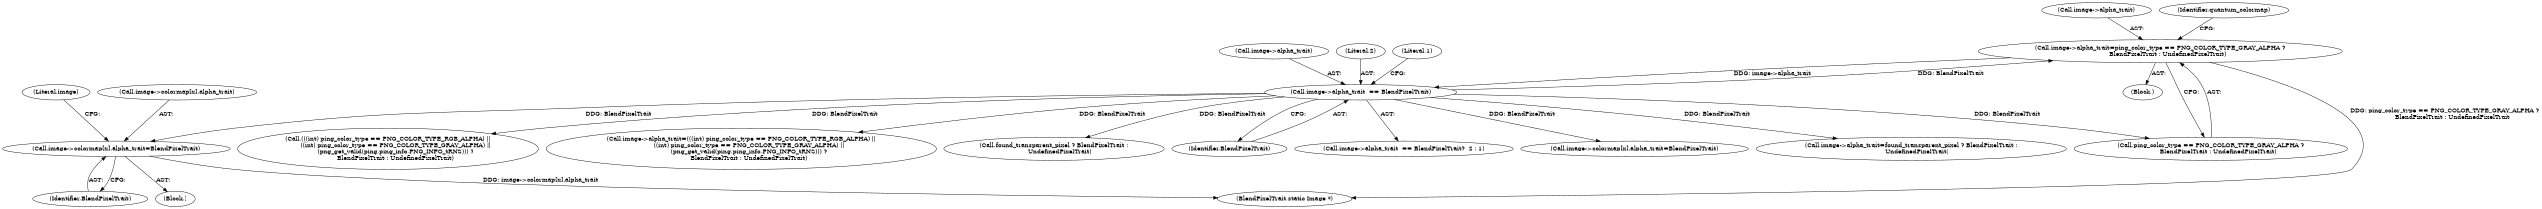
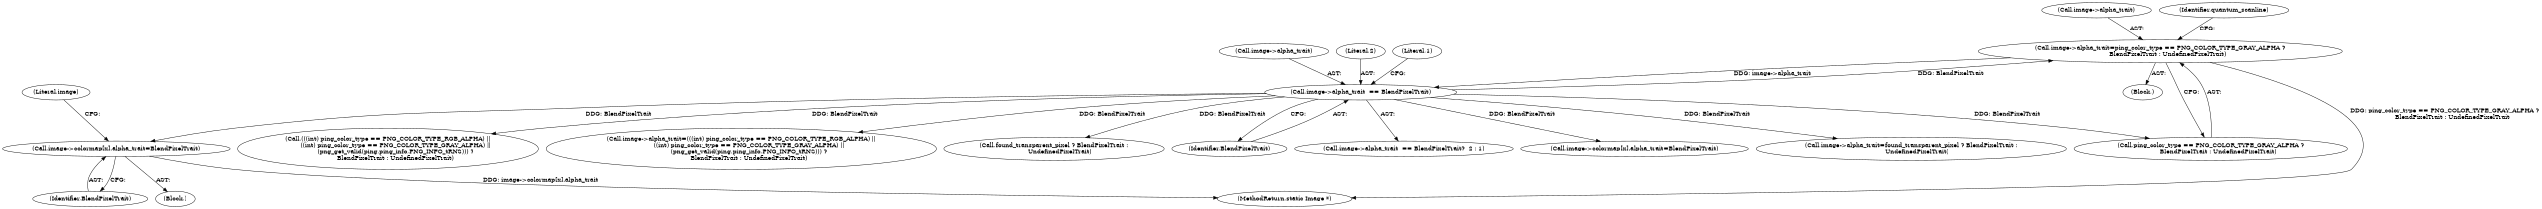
node "(Identifier,quantum_colormap)": label "(Identifier,quantum_colormap)" -> "(Identifier,quantum_scanline)"
node "(Call,image->colormap[x].alpha_trait)": removed
node "(BlendPixelTrait,static Image *)": label "(BlendPixelTrait,static Image *)" -> "(MethodReturn,static Image *)"
